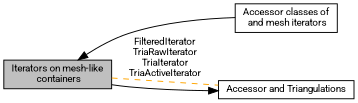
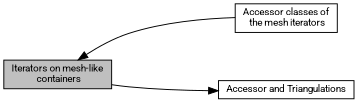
node "Accessor classes of and mesh iterators": label "Accessor classes of and mesh iterators" -> "Accessor classes of the mesh iterators"
edge "Iterators on mesh-like containers" -- "Accessor and Triangulations": removed, label "FilteredIterator TriaRawIterator TriaIterator TriaActiveIterator"
